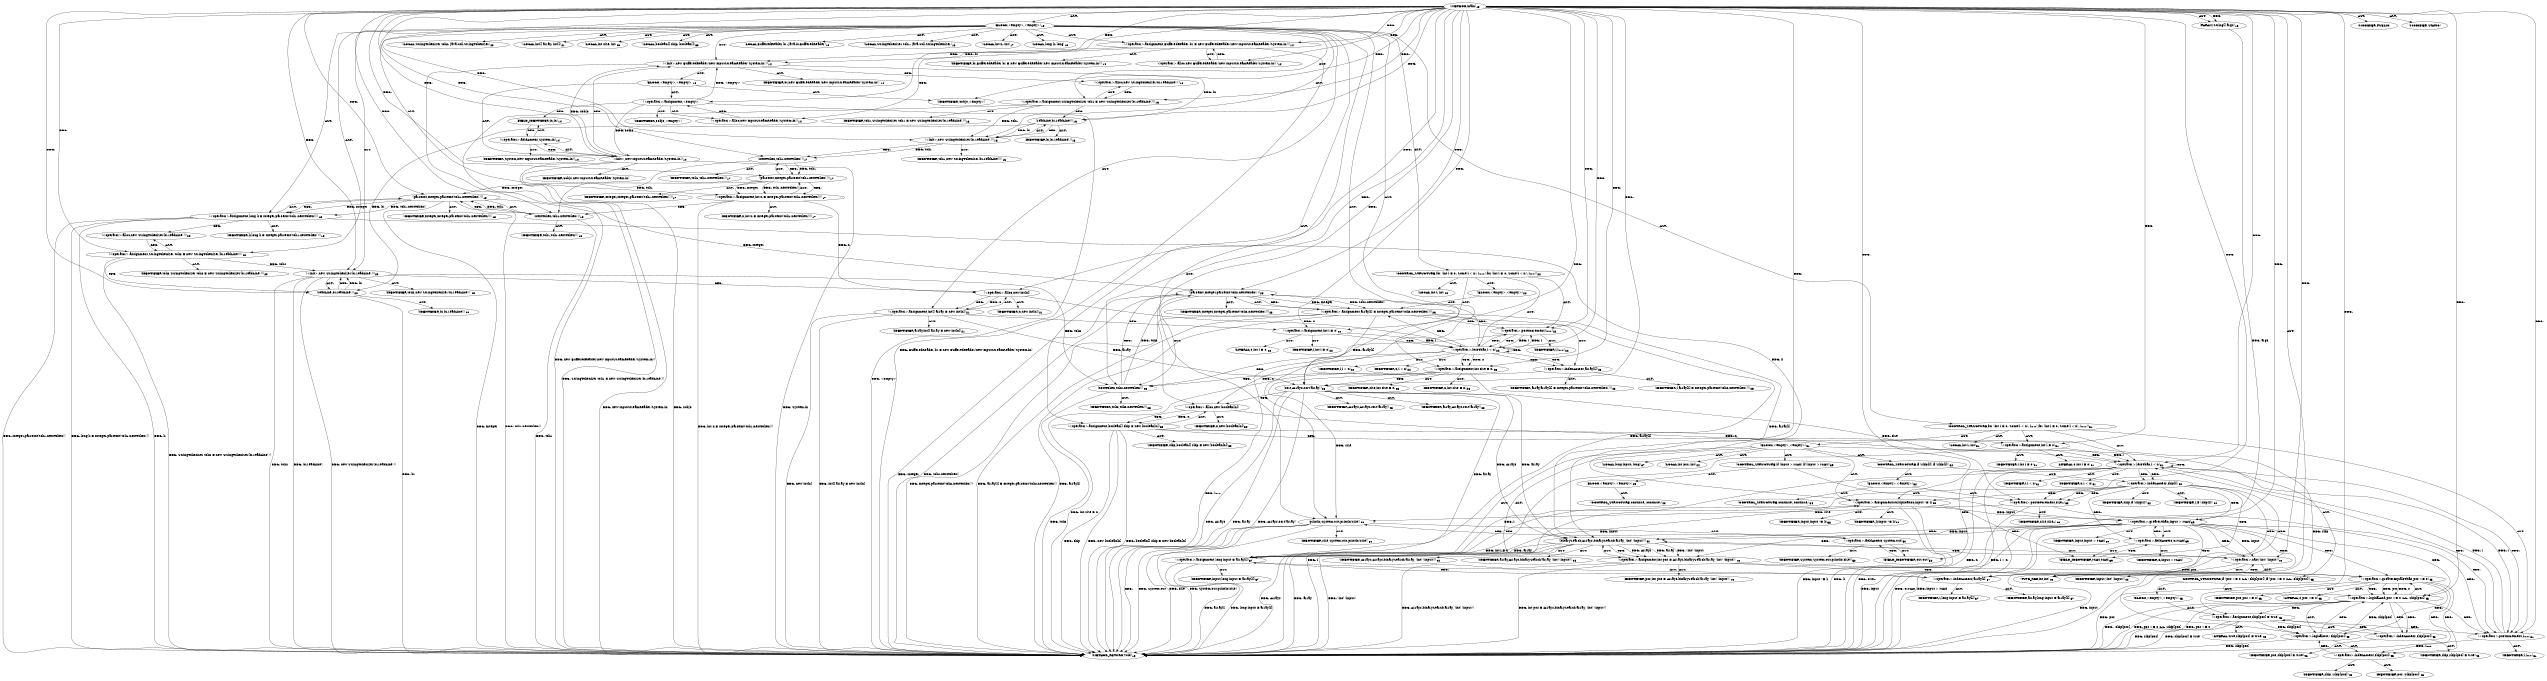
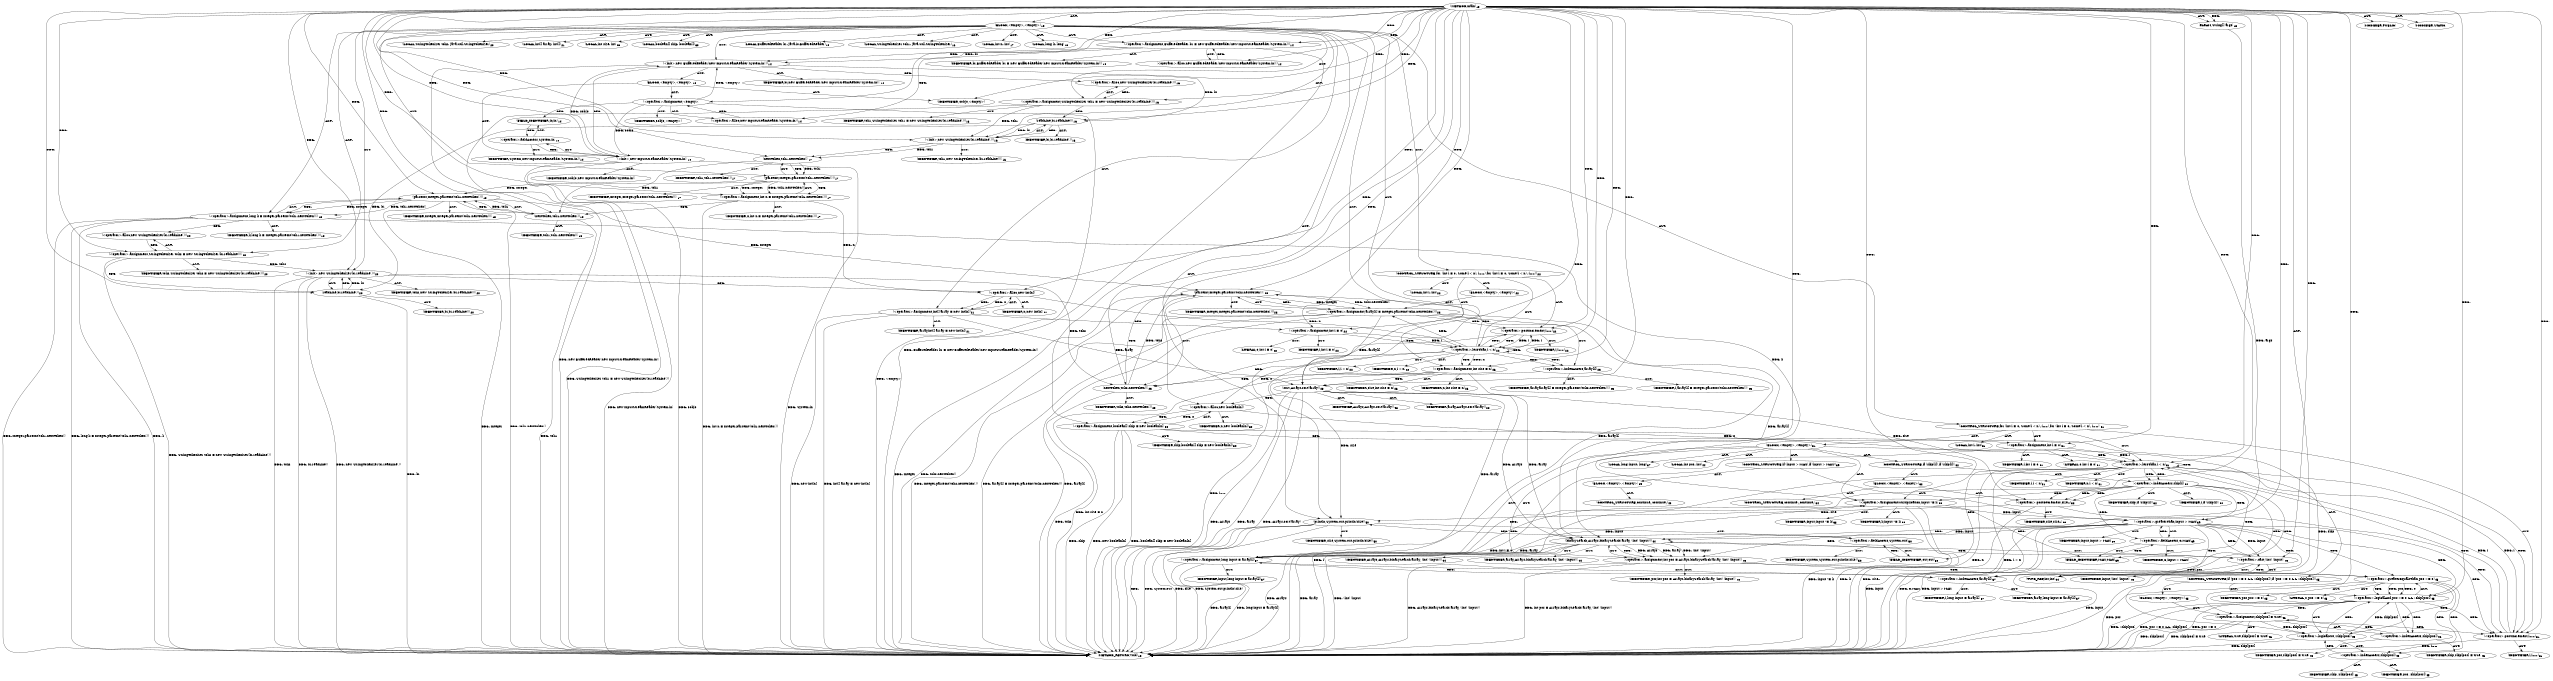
edge "(<operator>.indexAccess,skip[i])" -> "(<operator>.assignment,long input = array[i])": label "DDG: i" -> "CDG: "
